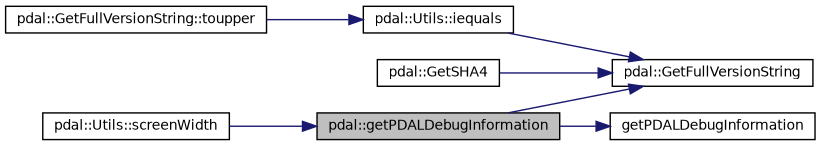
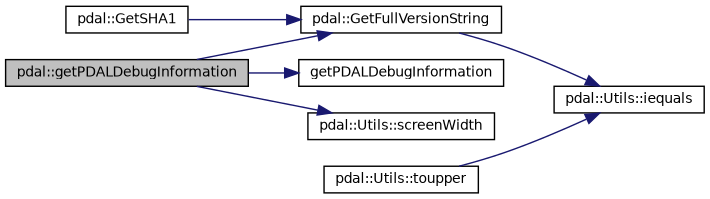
node "pdal::GetFullVersionString::toupper": label "pdal::GetFullVersionString::toupper" -> "pdal::Utils::toupper"
edge "pdal::Utils::iequals" -> "pdal::GetFullVersionString": reversed
node "pdal::GetSHA4": label "pdal::GetSHA4" -> "pdal::GetSHA1"
edge "pdal::Utils::screenWidth" -> "pdal::getPDALDebugInformation": reversed
